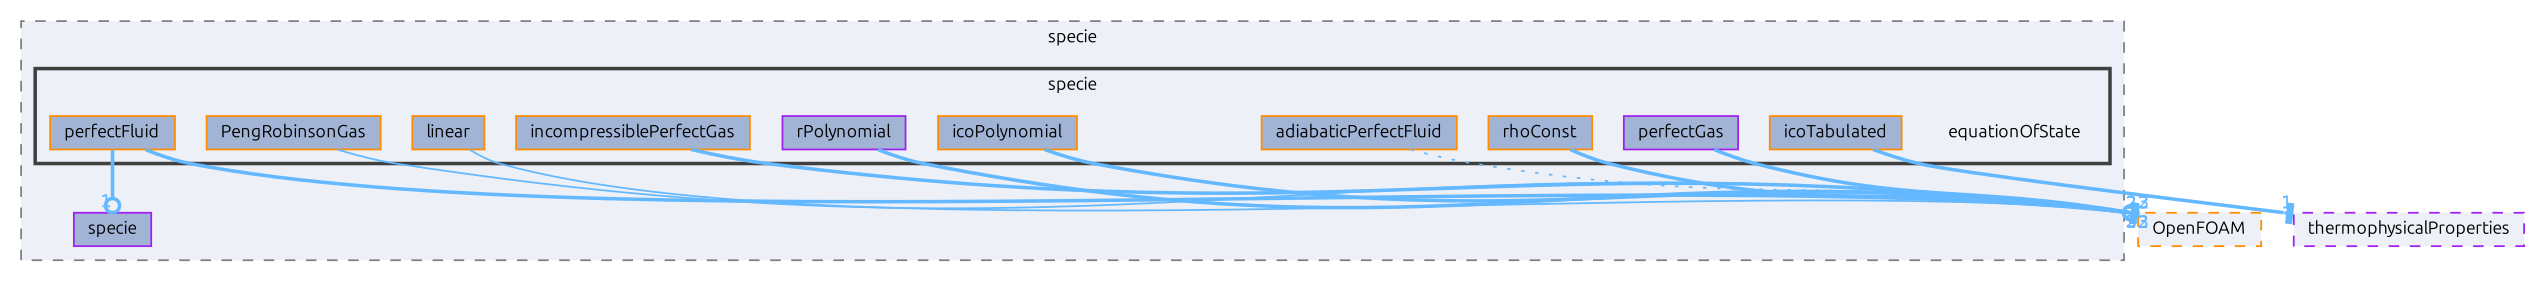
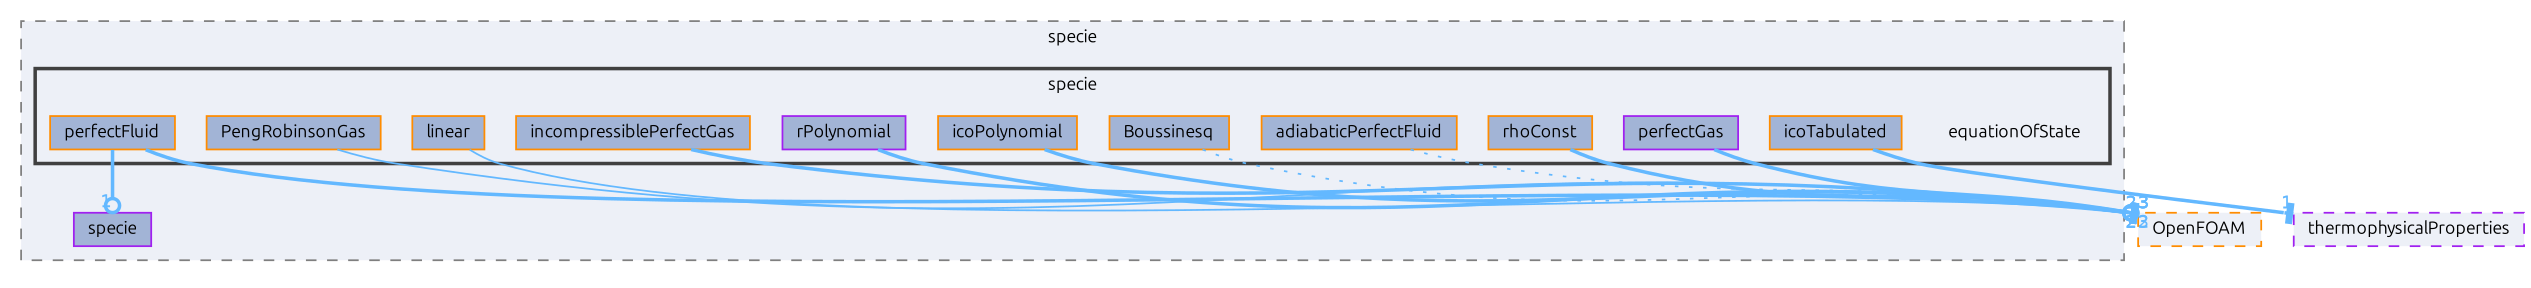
node "Boussinesq": added
